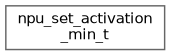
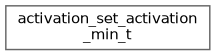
node "npu_set_activation _min_t": label "npu_set_activation _min_t" -> "activation_set_activation _min_t"
